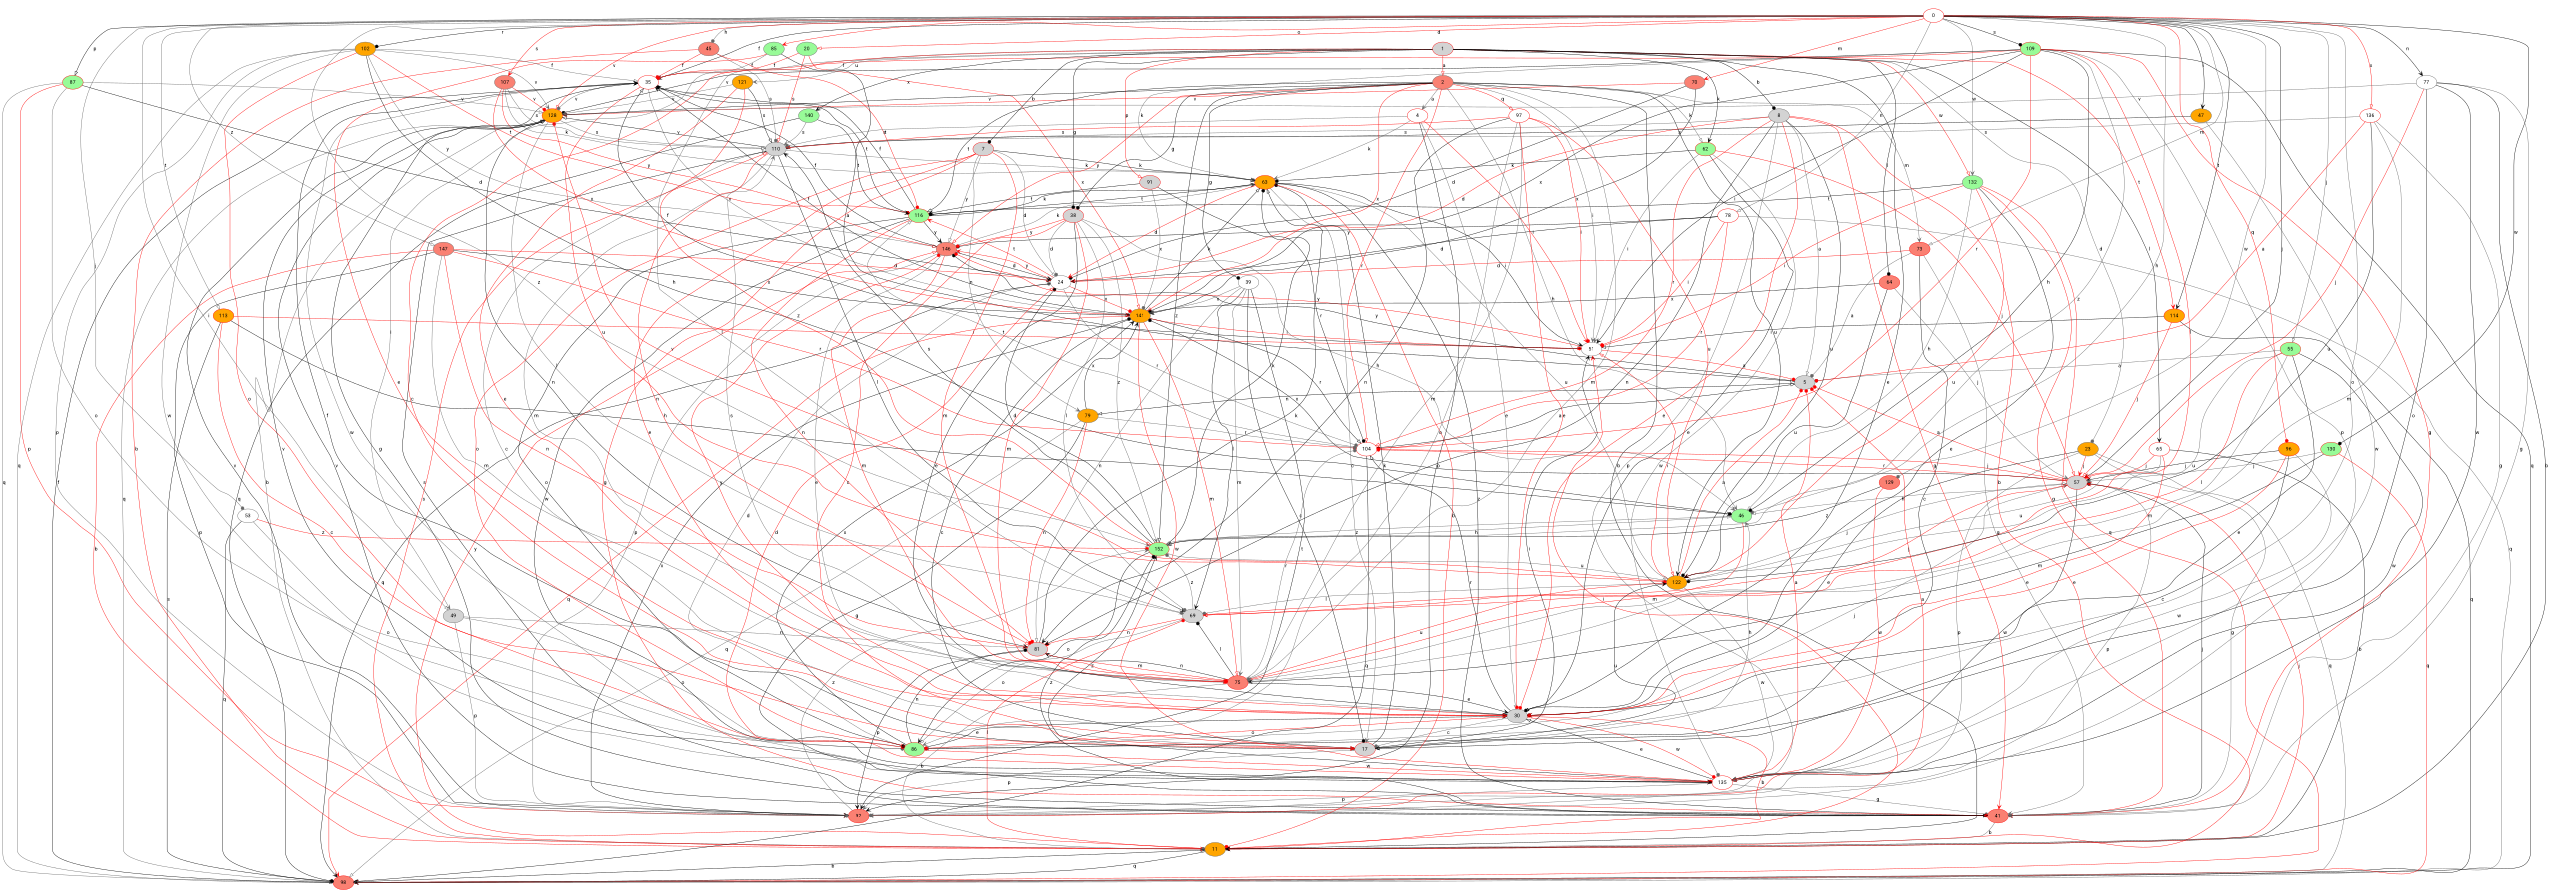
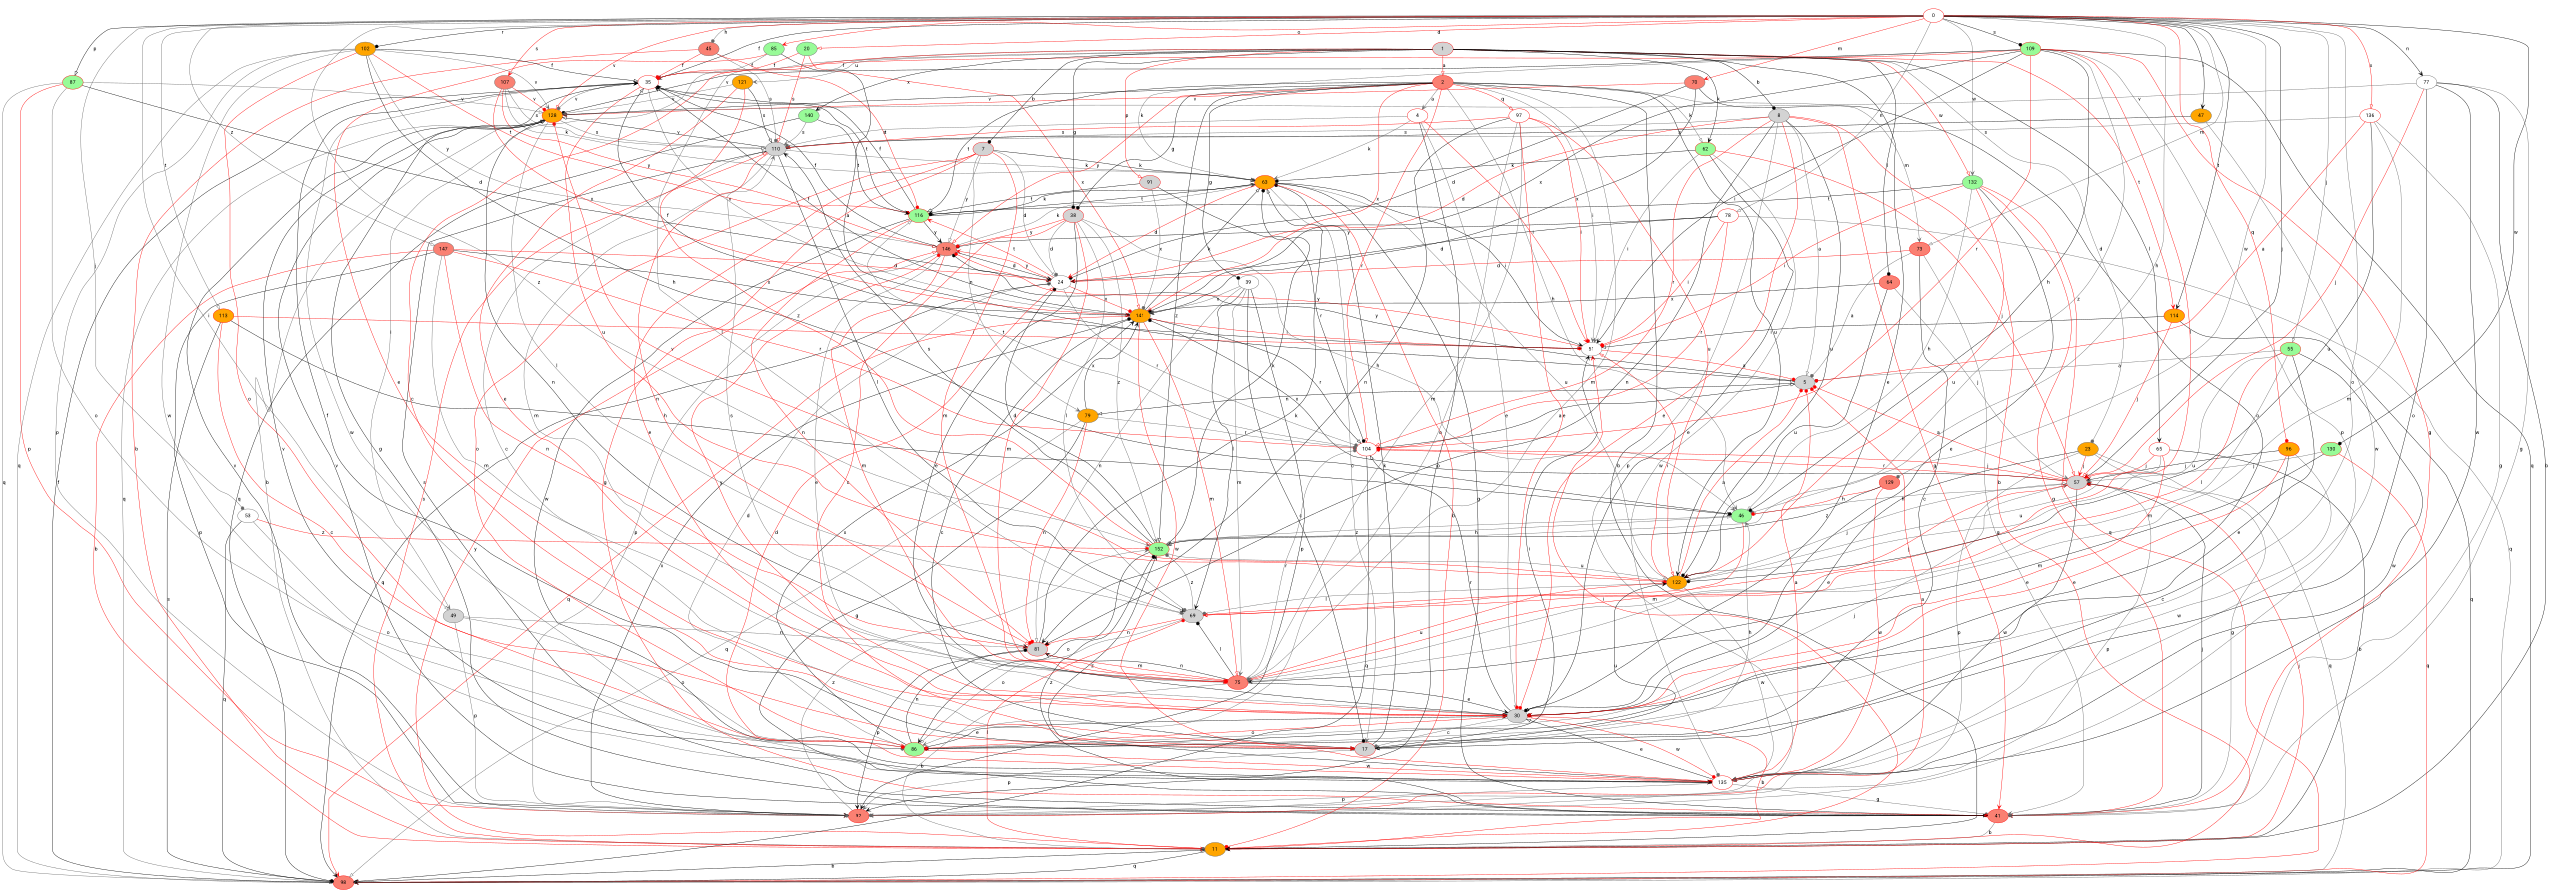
edge "102" -> "35": color gray40 -> black
node "2": color gray40 -> red
edge "116" -> "86": now "70" -> "86"
edge "63" -> "41": label "z" -> "g"
edge "129" -> "46": added, label "h"
edge "39" -> "92": label "t" -> "p"
